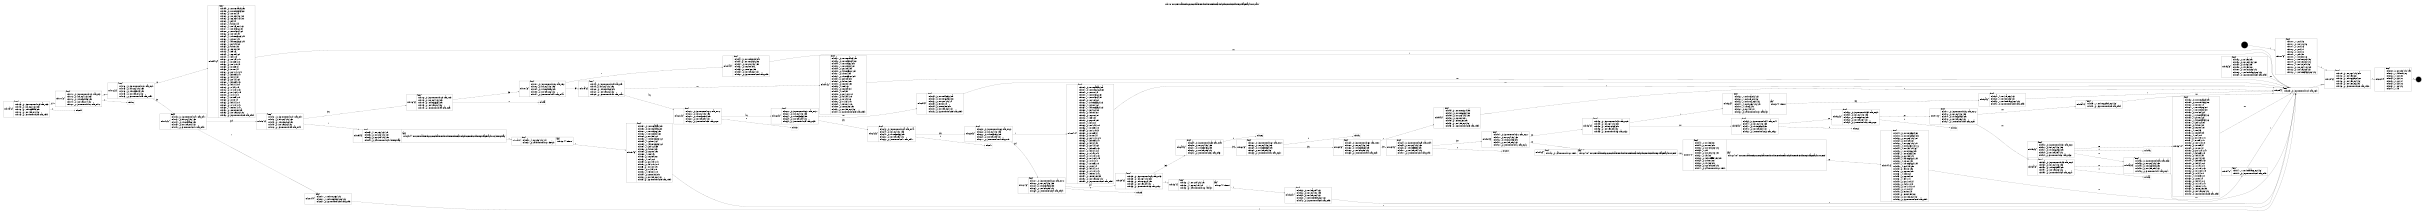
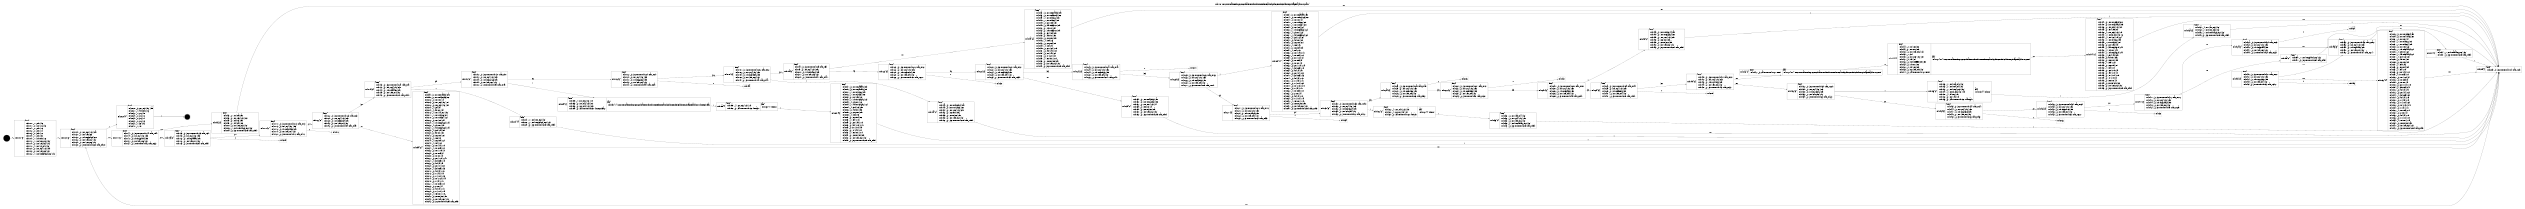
edge "0x401b65 [37]" -> "0x401b8a [23]": label " 303" -> " 1"
node "0x401744 [22]": added
